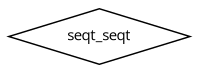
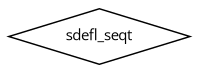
node "seqt_seqt": label "seqt_seqt" -> "sdefl_seqt"
